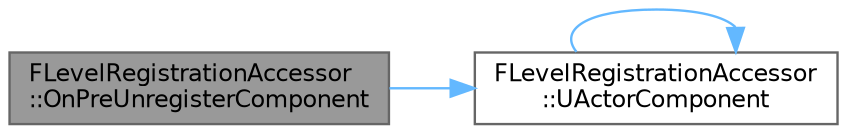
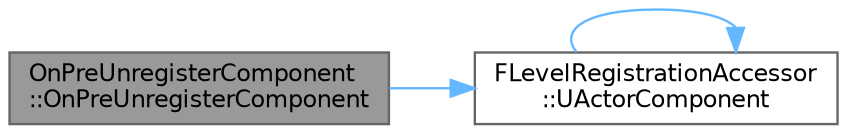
node "FLevelRegistrationAccessor ::OnPreUnregisterComponent": label "FLevelRegistrationAccessor ::OnPreUnregisterComponent" -> "OnPreUnregisterComponent ::OnPreUnregisterComponent"
